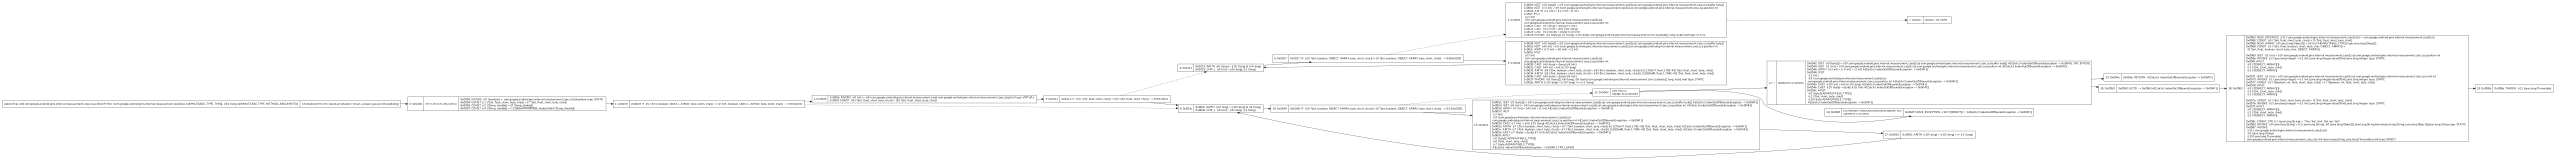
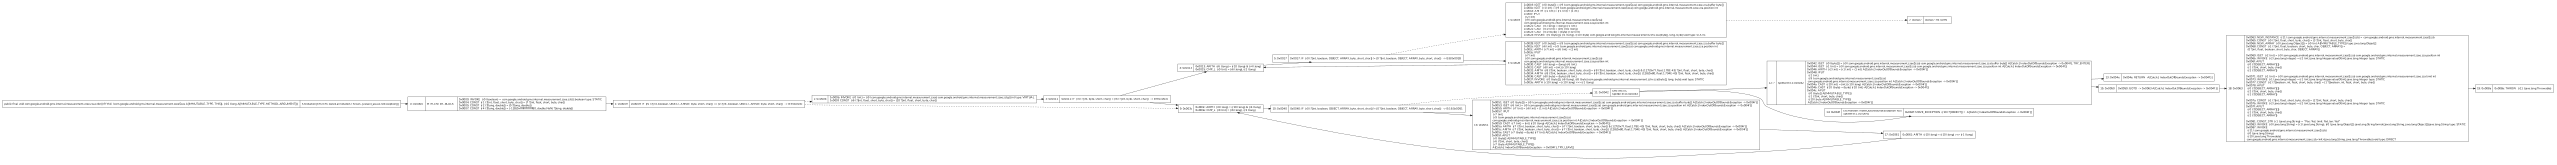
edge "3: 0x0011" -> "4: 0x0013": style dashed -> solid
node "0: 0x0000": text "MTH_ENTER_INSTANCE" -> "MTH_ENTER_BLOCK"
